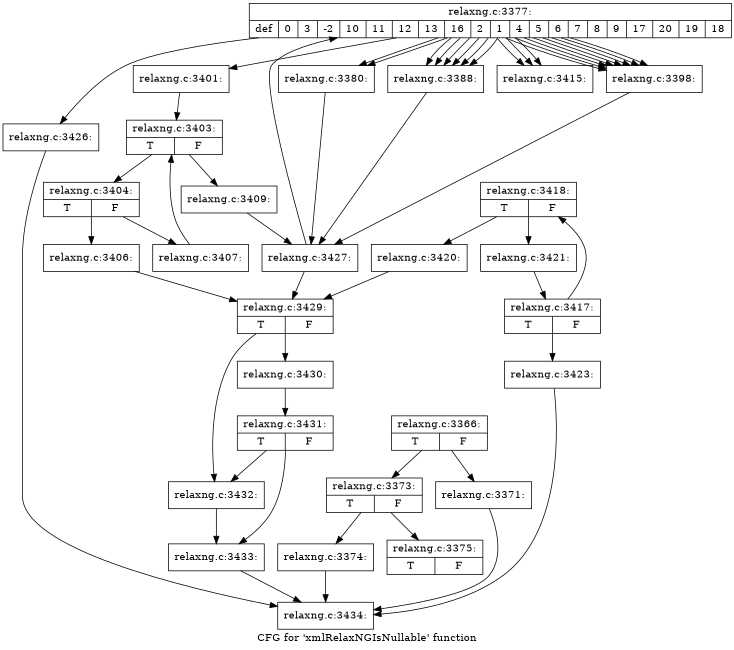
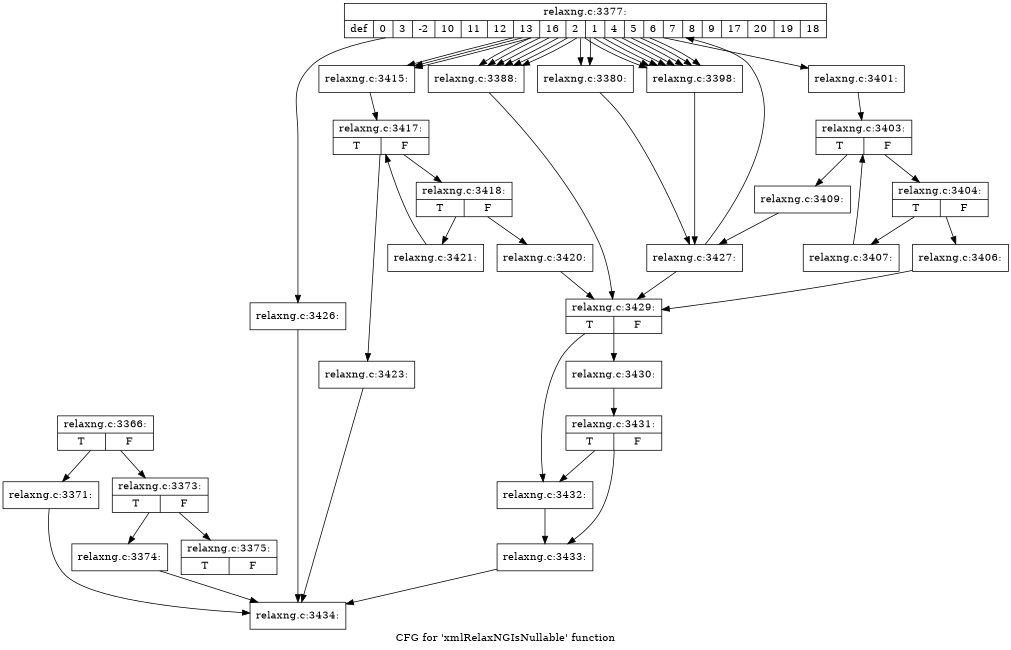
edge "relaxng.c:3415:" -> "relaxng.c:3417:": added
edge "relaxng.c:3388:" -> "relaxng.c:3427:": now "relaxng.c:3388:" -> "relaxng.c:3429:"
